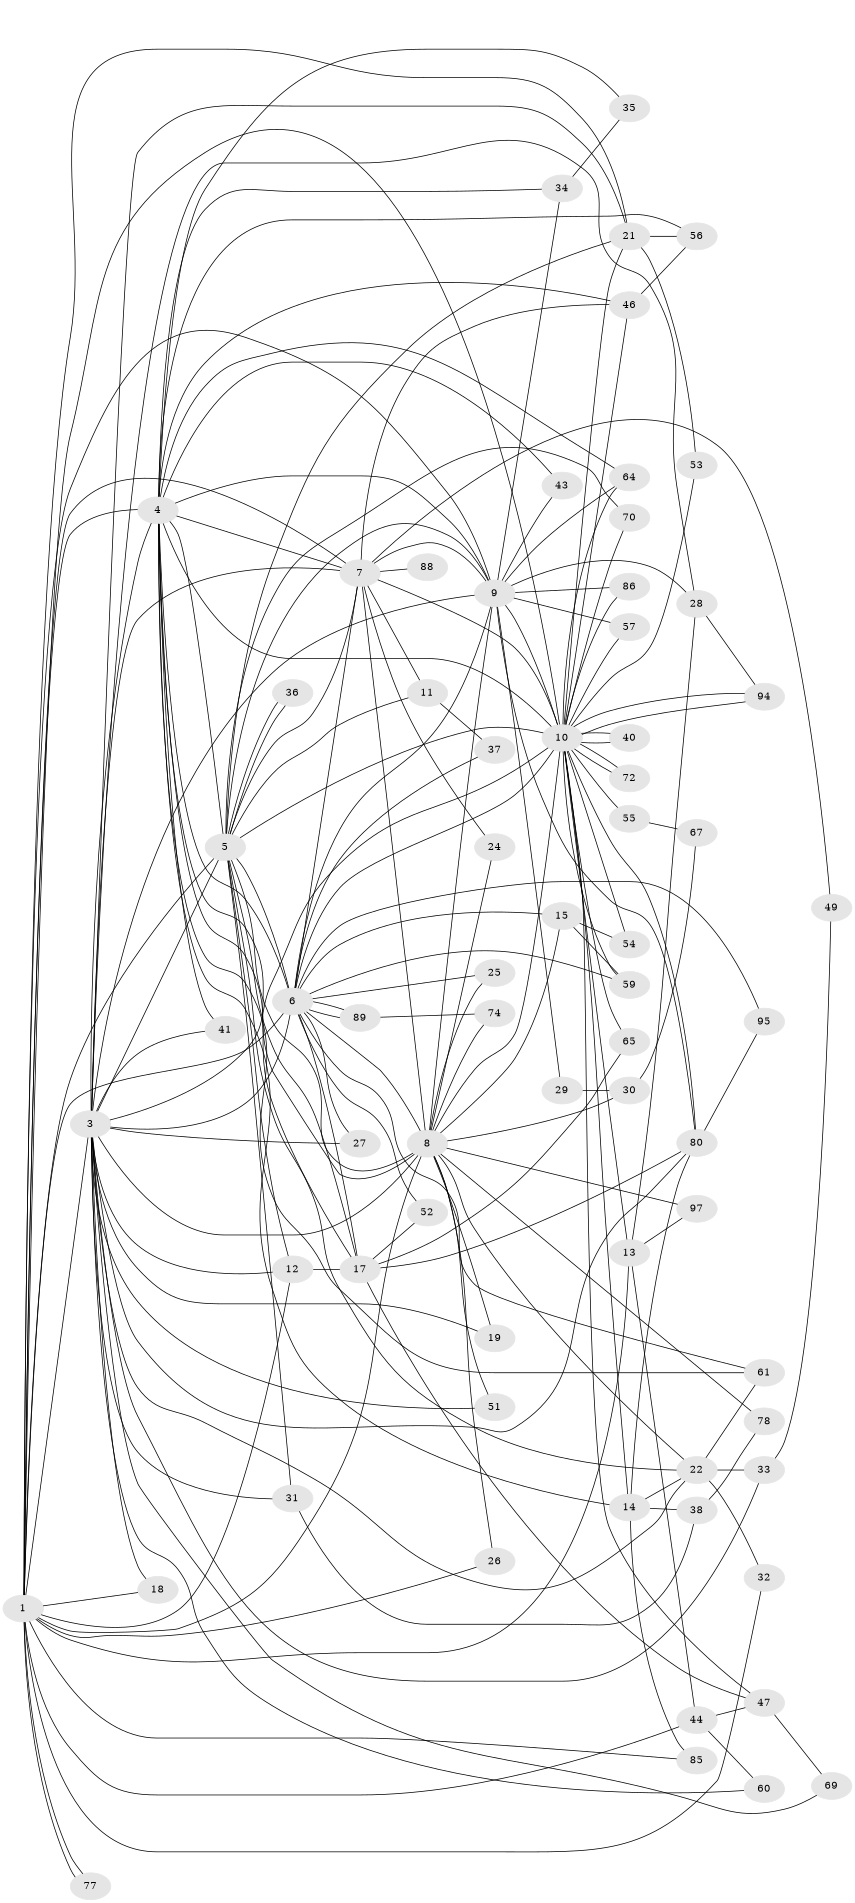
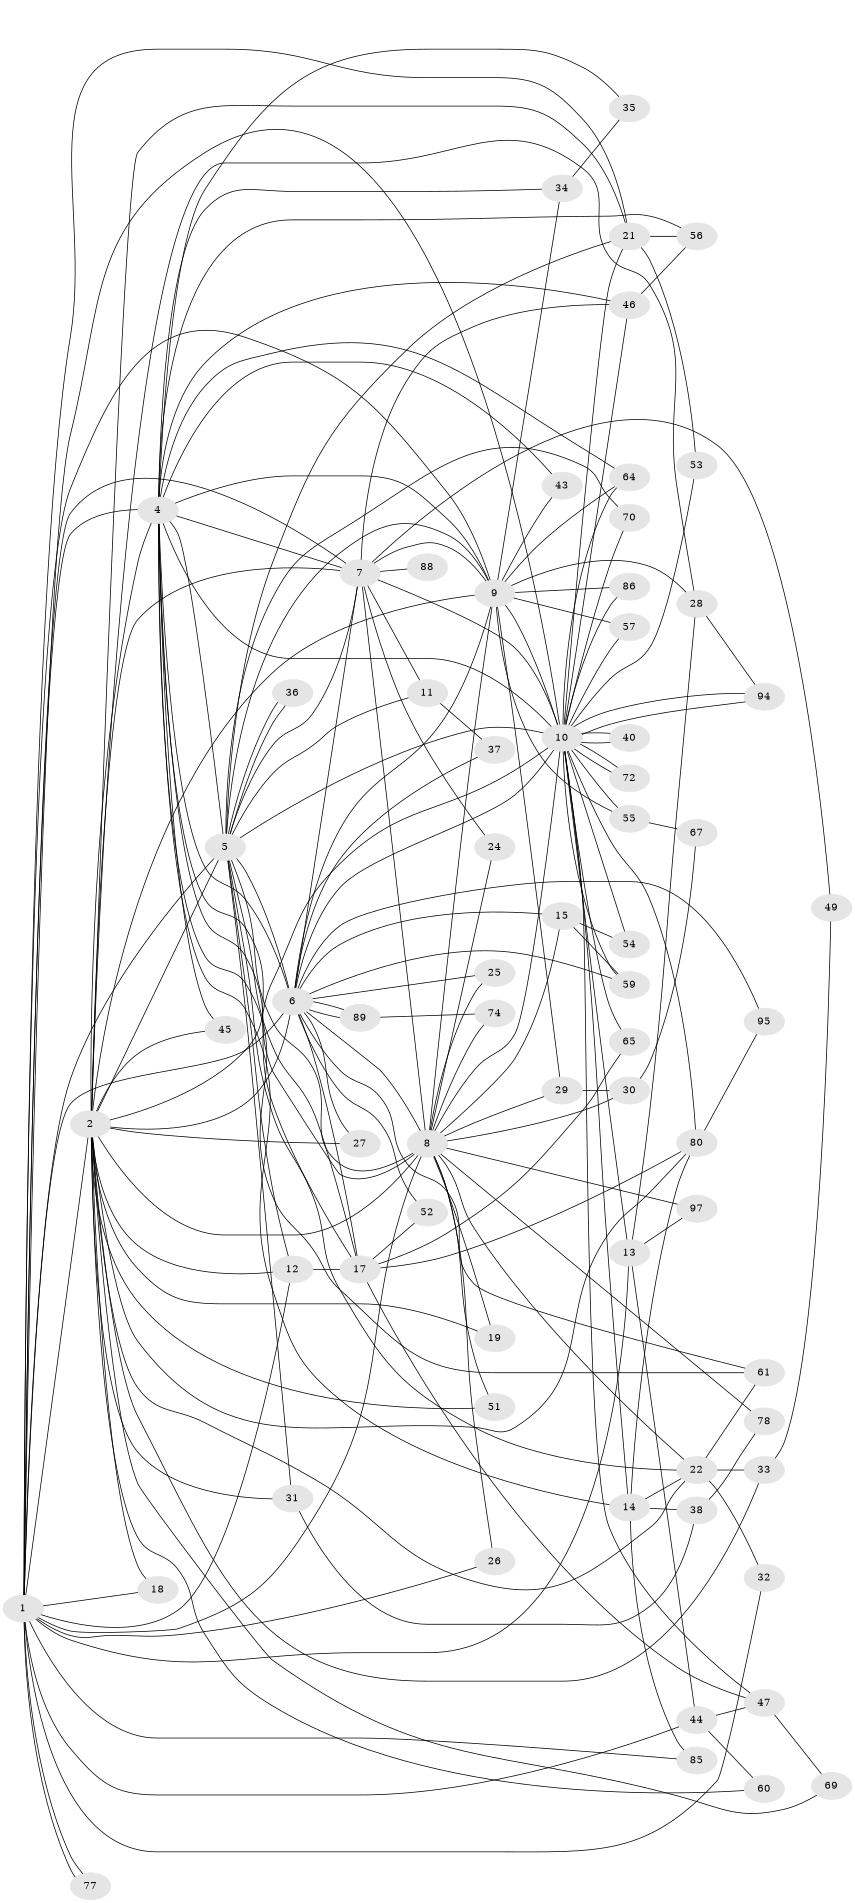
edge "9" -- "80": now "9" -- "55"
node "41": label "41" -> "45"
edge "29" -- "8": added
node "3": label "3" -> "2"
